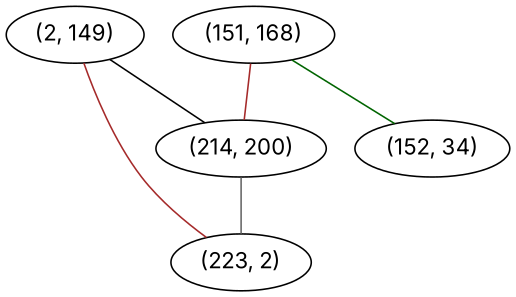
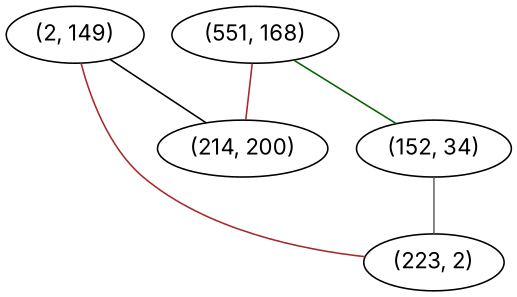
node "(151, 168)": label "(151, 168)" -> "(551, 168)"
edge "(214, 200)" -- "(223, 2)": now "(152, 34)" -- "(223, 2)"
